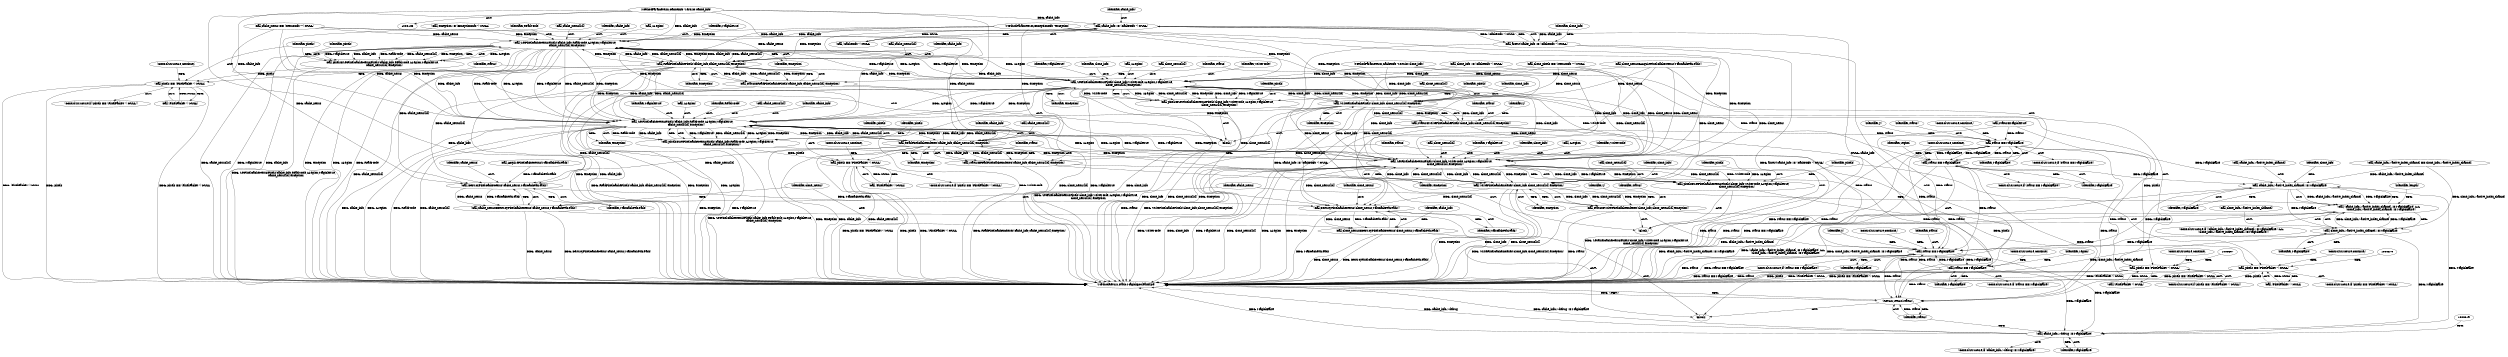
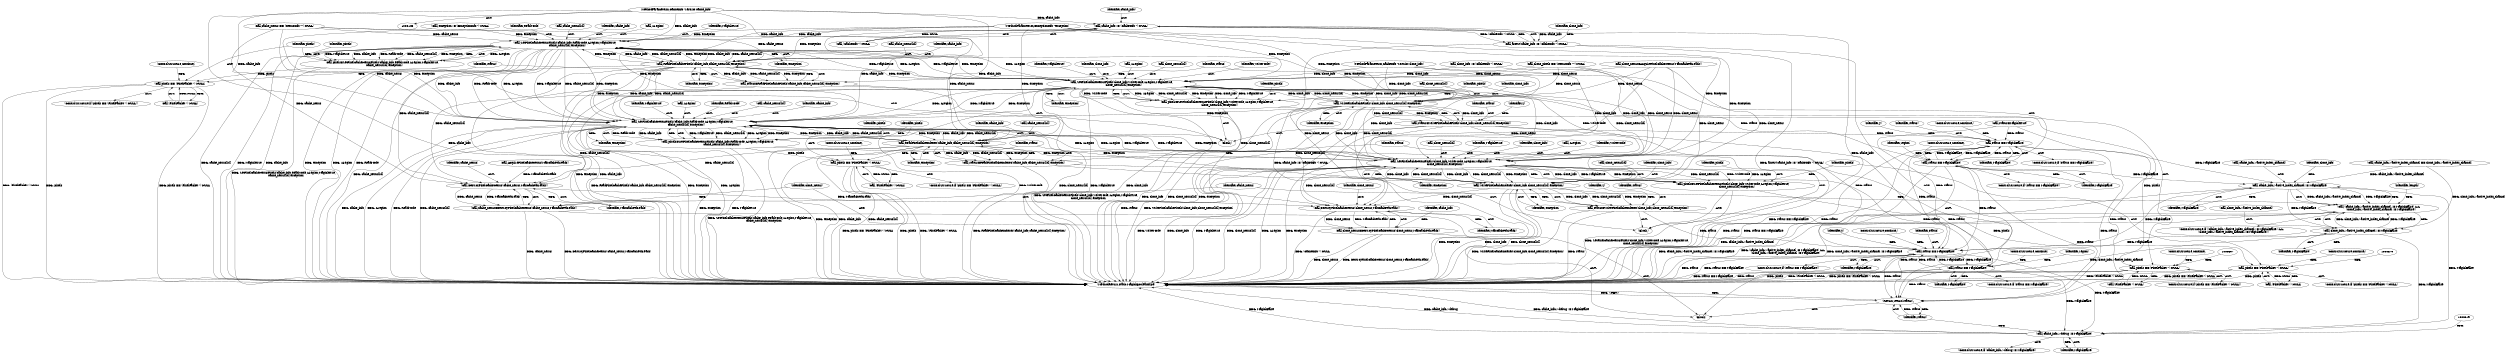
edge "(Call,cache_info != (CacheInfo *) NULL)" -> "(Call,(CacheInfo *) NULL)": label "CFG: " -> "AST: "
edge "(Call,cache_info != (CacheInfo *) NULL)" -> "(MethodReturn,static MagickBooleanType)": label "NULL: cache_info" -> "DDG: cache_info"
edge "(Call,DestroyPixelCacheNexus(clone_nexus,MaxCacheThreads))" -> "(MethodReturn,static MagickBooleanType)": label "DDG: MaxCacheThreads" -> "DDG: (CacheInfo *) NULL"
